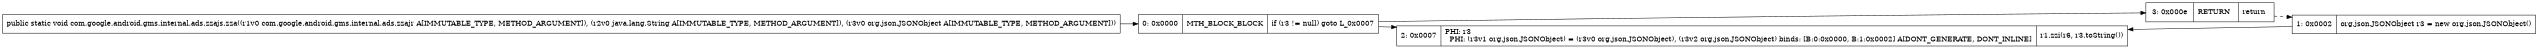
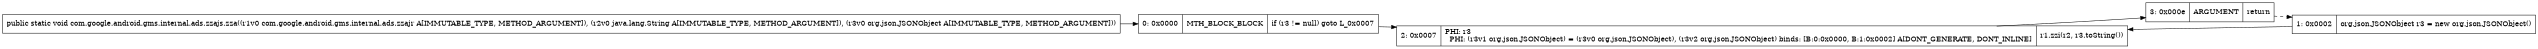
node "3: 0x000e": text "RETURN" -> "ARGUMENT"
edge "0: 0x0000" -> "3: 0x000e": now "2: 0x0007" -> "3: 0x000e"
node "2: 0x0007": text "r1.zzi(r6, r3.toString())" -> "r1.zzi(r2, r3.toString())"
